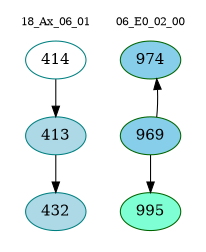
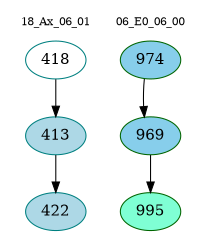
cluster "06_E0_02_00": label "06_E0_02_00" -> "06_E0_06_00"
node "414": label "414" -> "418"
edge "969" -> "974": reversed
node "432": label "432" -> "422"
